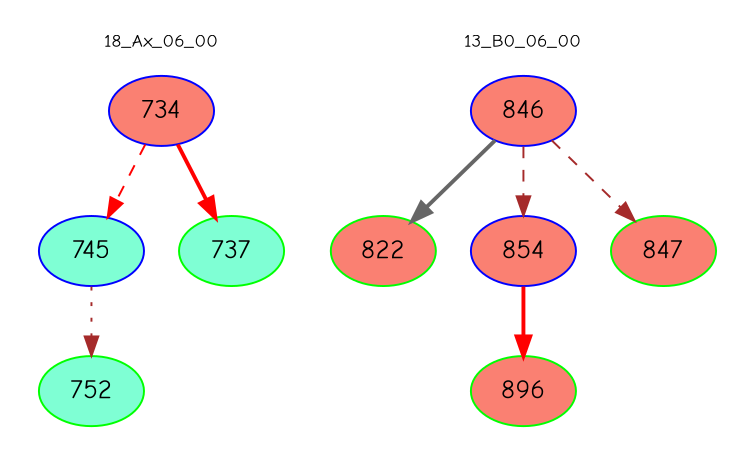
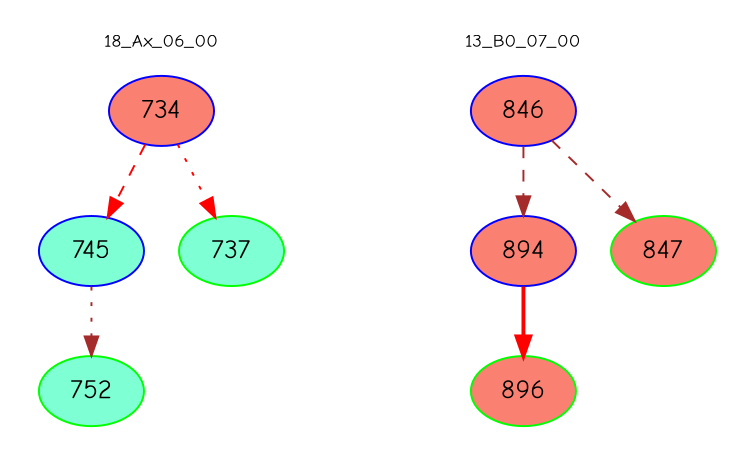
cluster "13_B0_06_00": label "13_B0_06_00" -> "13_B0_07_00"
edge "734" -> "737": style bold -> dotted
node "822": removed
node "854": label "854" -> "894"
